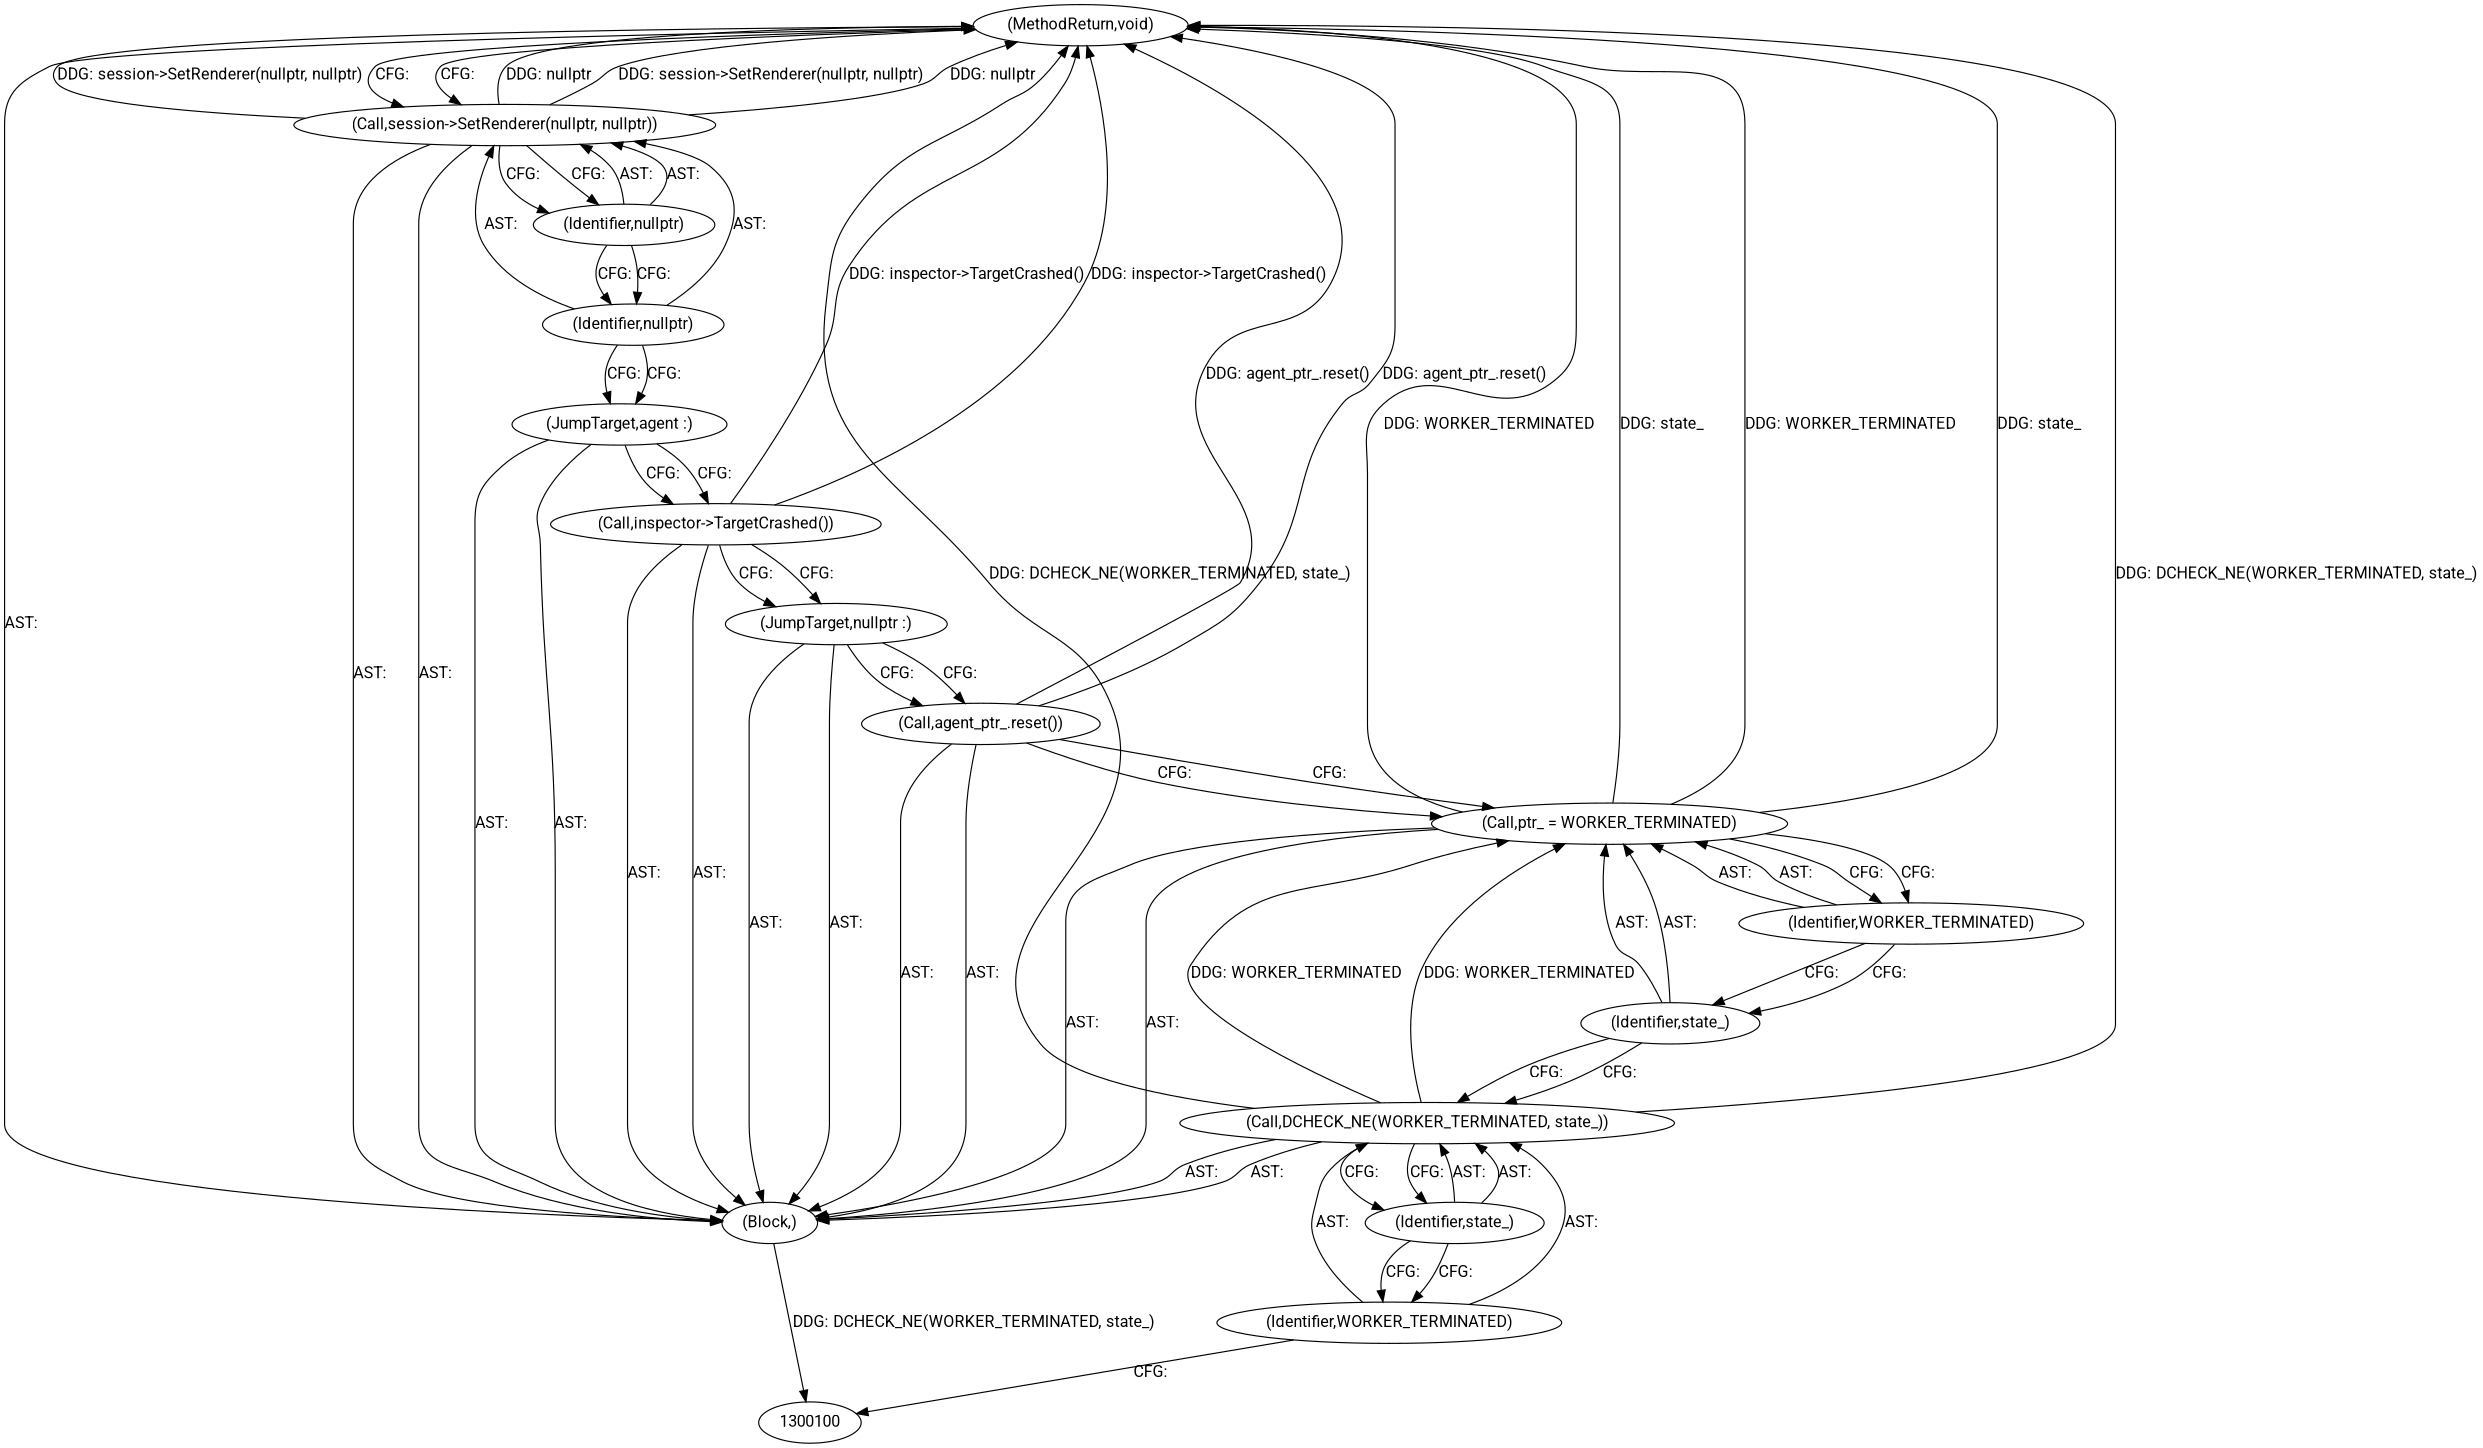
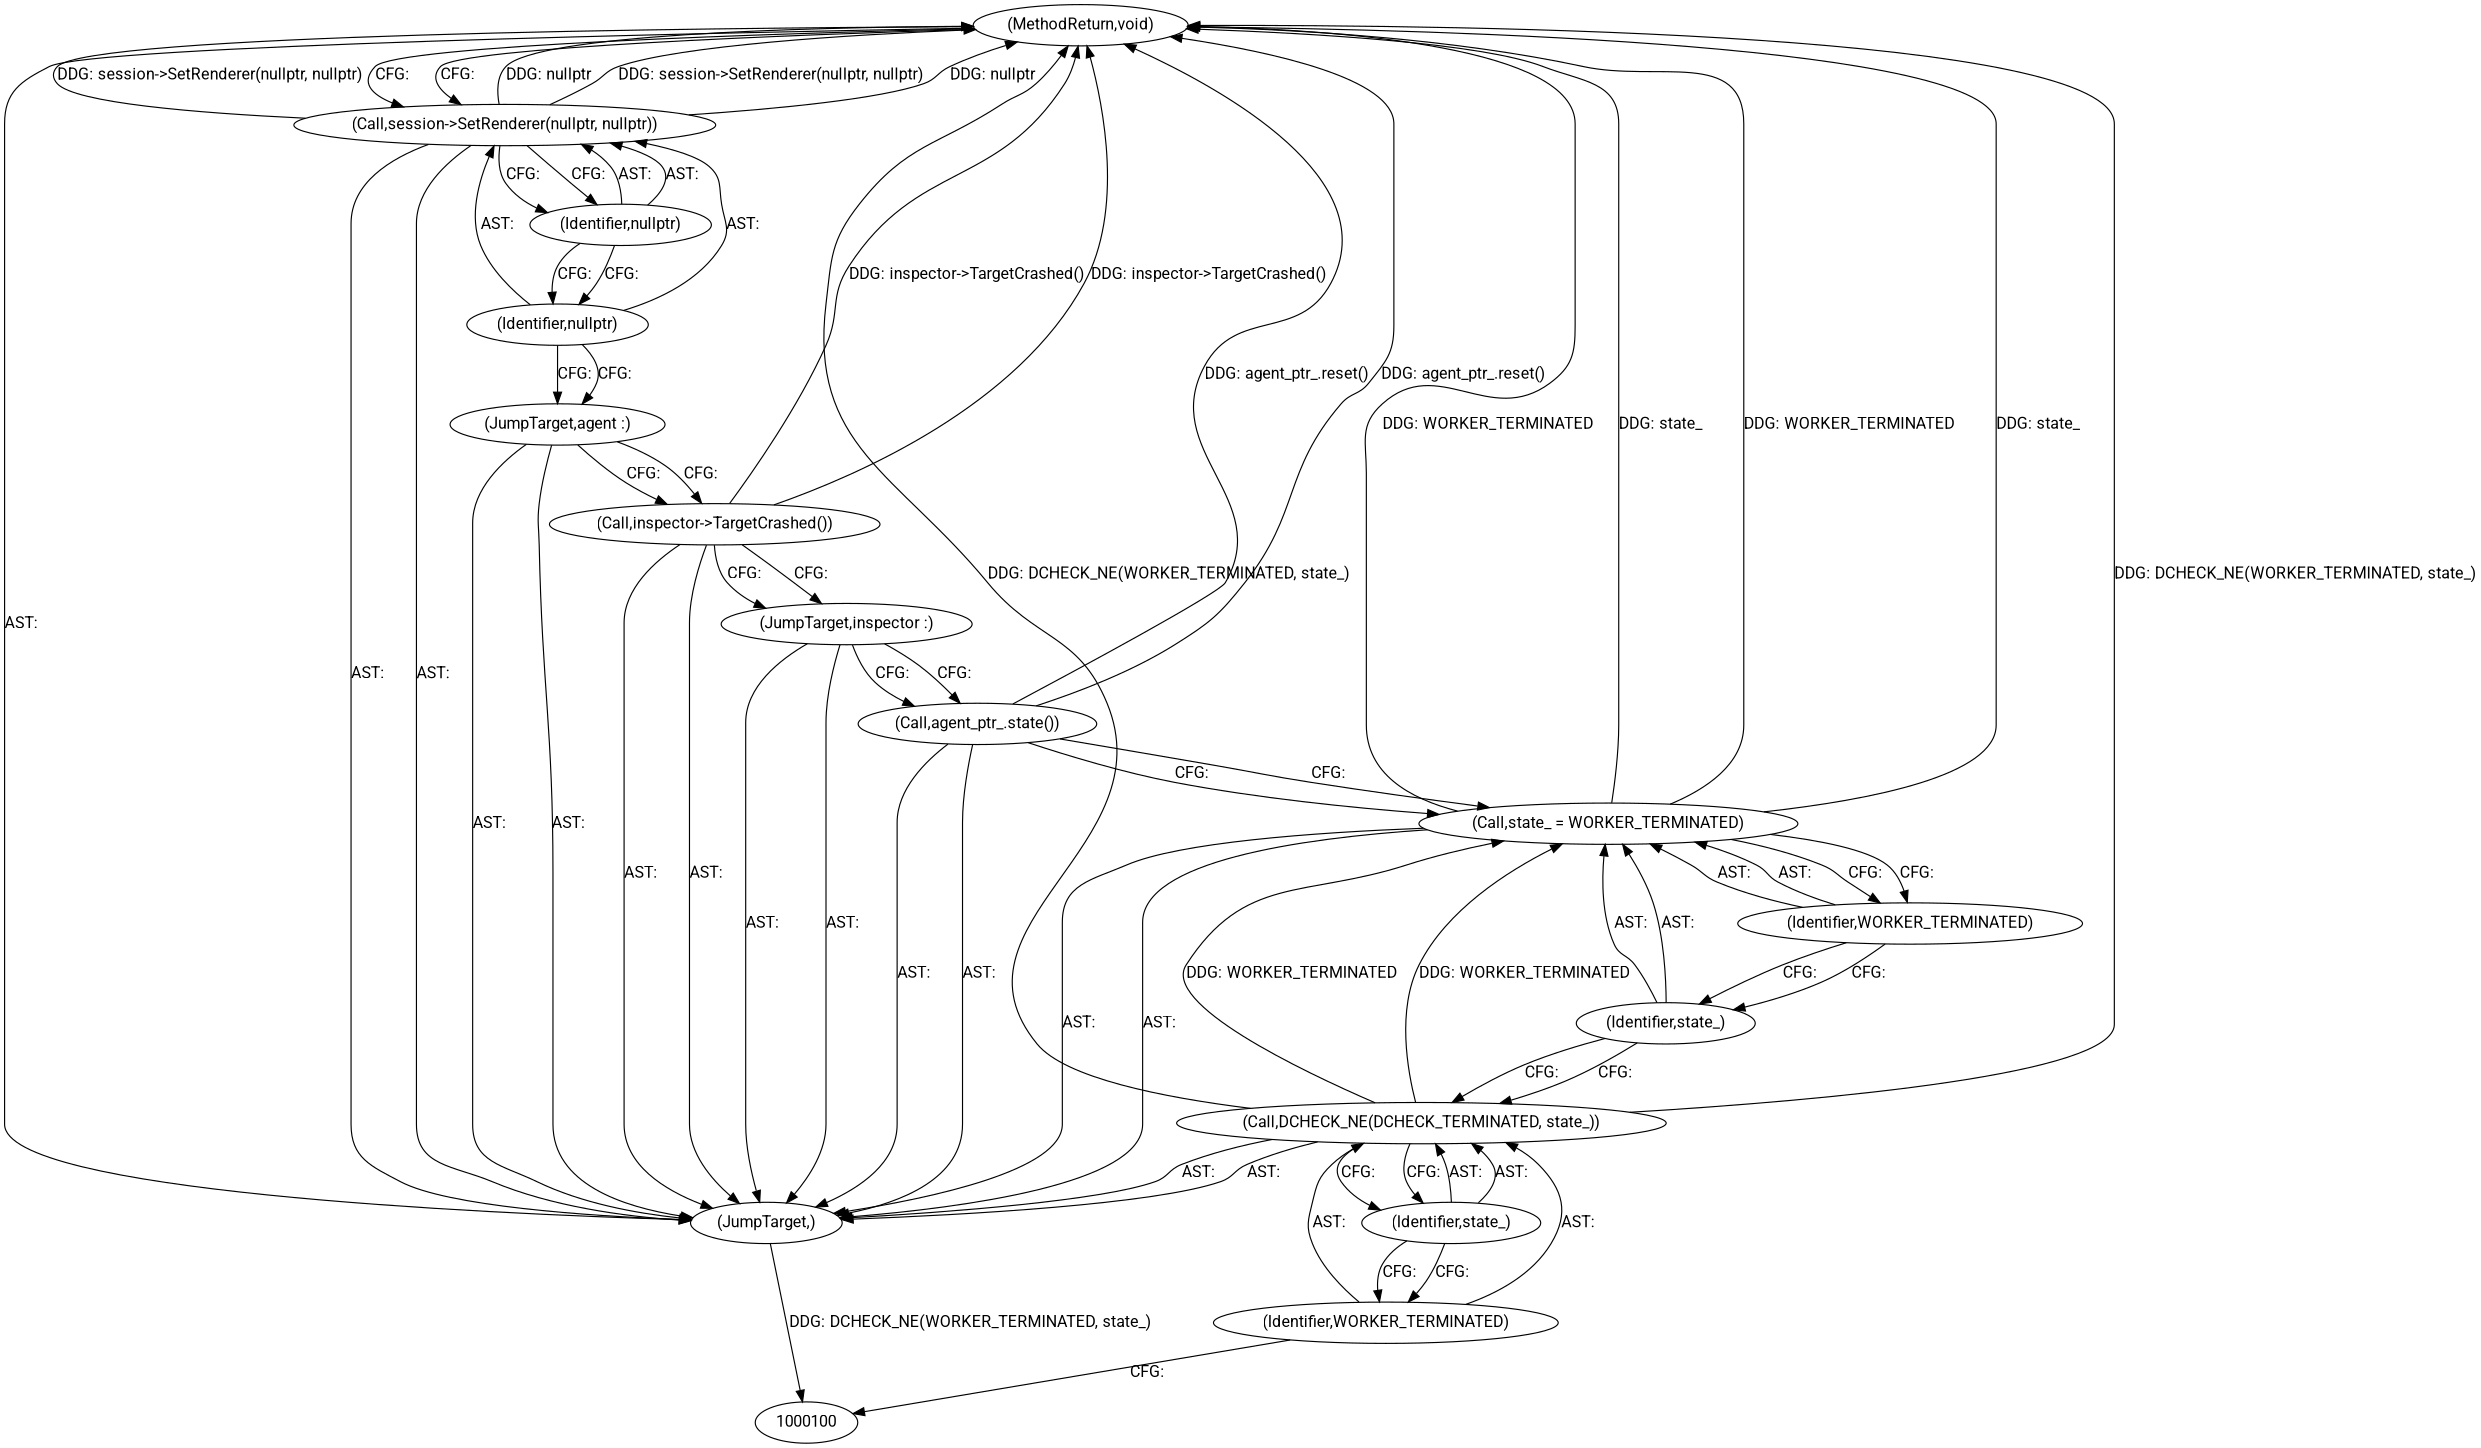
node "(JumpTarget,nullptr :)": label "(JumpTarget,nullptr :)" -> "(JumpTarget,inspector :)"
node "(Call,agent_ptr_.reset())": label "(Call,agent_ptr_.reset())" -> "(Call,agent_ptr_.state())"
node "(Call,ptr_ = WORKER_TERMINATED)": label "(Call,ptr_ = WORKER_TERMINATED)" -> "(Call,state_ = WORKER_TERMINATED)"
node "(Call,DCHECK_NE(WORKER_TERMINATED, state_))": label "(Call,DCHECK_NE(WORKER_TERMINATED, state_))" -> "(Call,DCHECK_NE(DCHECK_TERMINATED, state_))"
node "(Block,)": label "(Block,)" -> "(JumpTarget,)"
node "1300100": label "1300100" -> "1000100"
